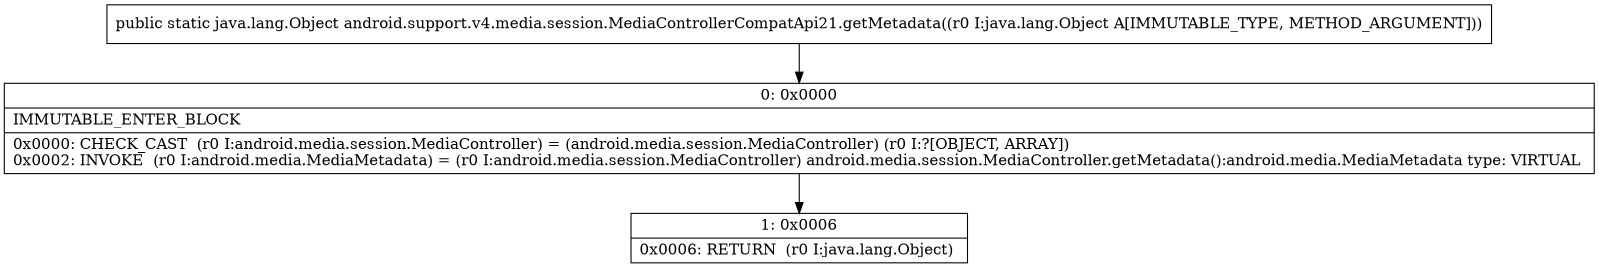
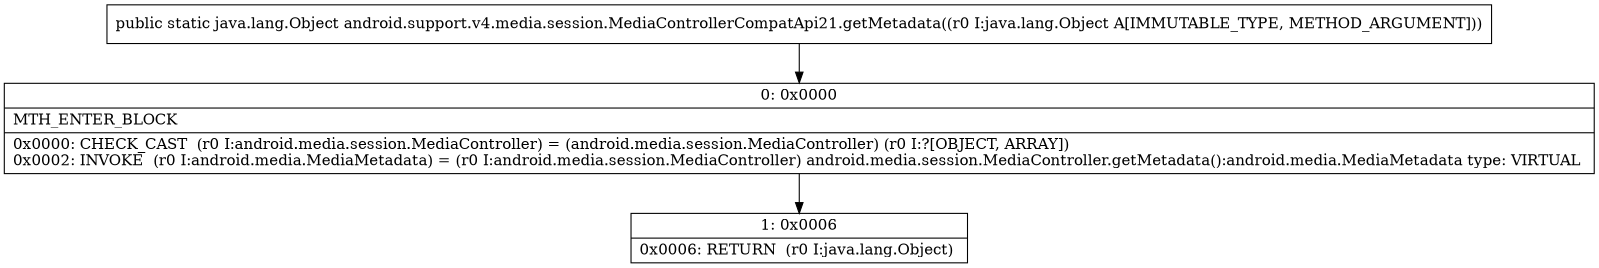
node "0: 0x0000": text "IMMUTABLE_ENTER_BLOCK" -> "MTH_ENTER_BLOCK"
